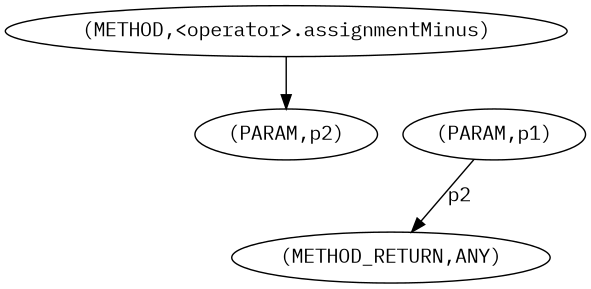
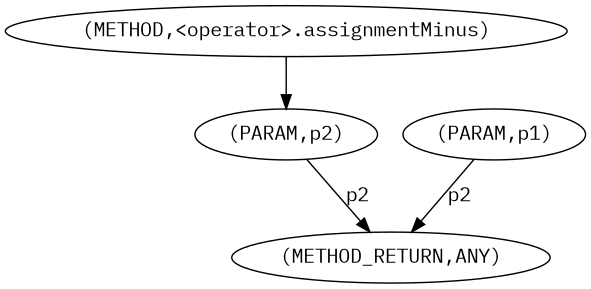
edge "(PARAM,p2)" -> "(METHOD_RETURN,ANY)": added, label "p2"
